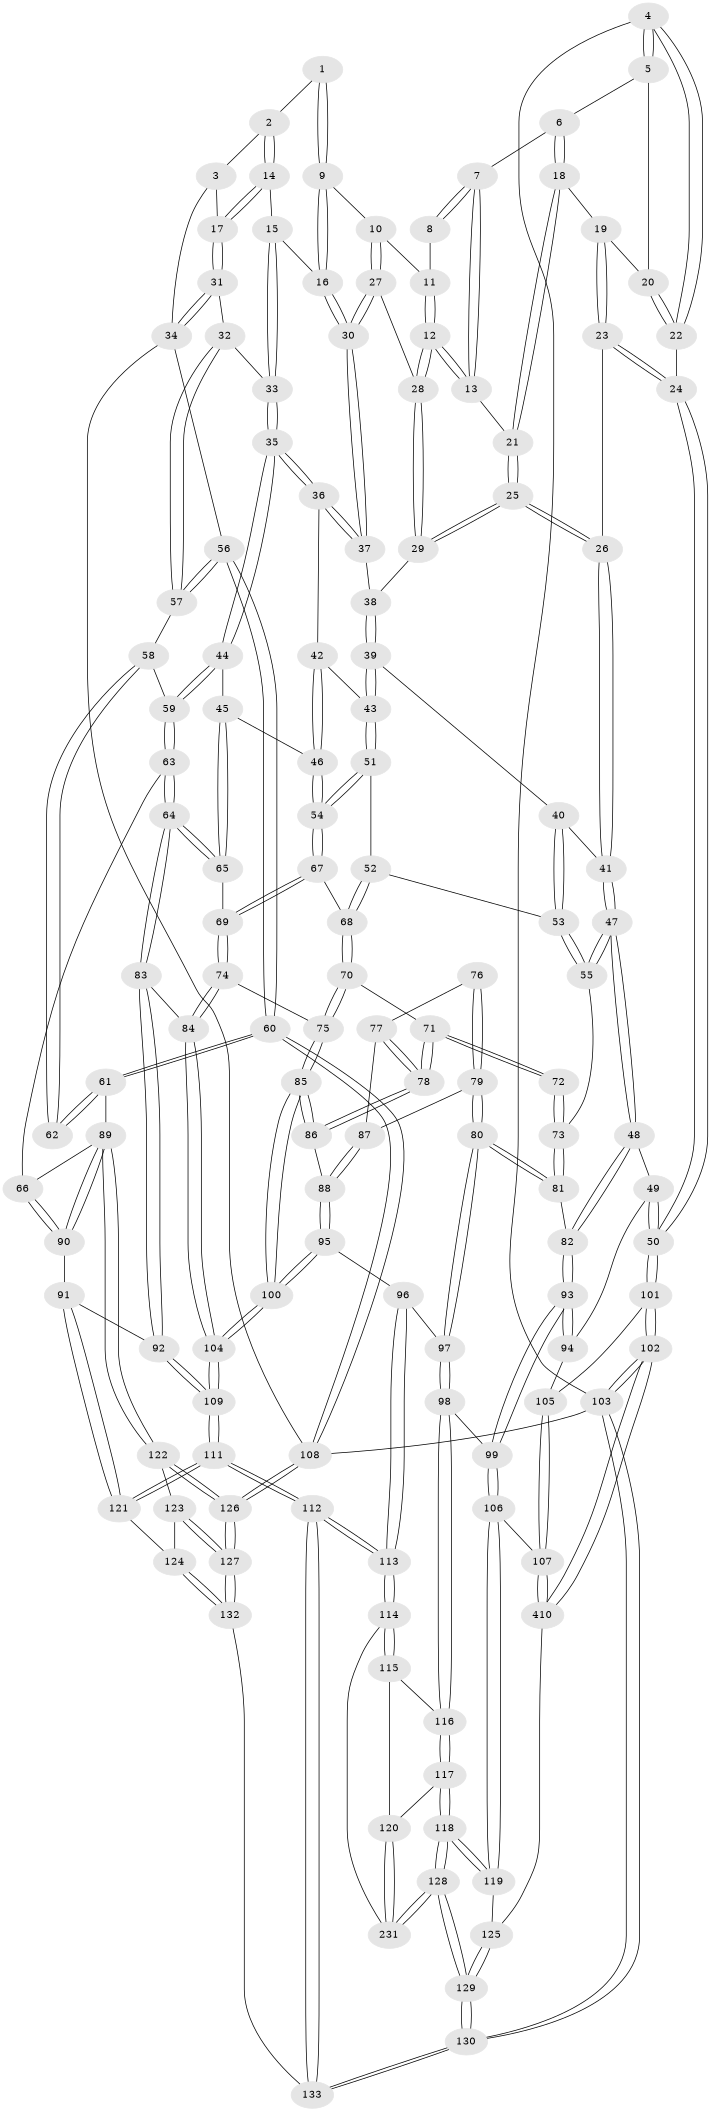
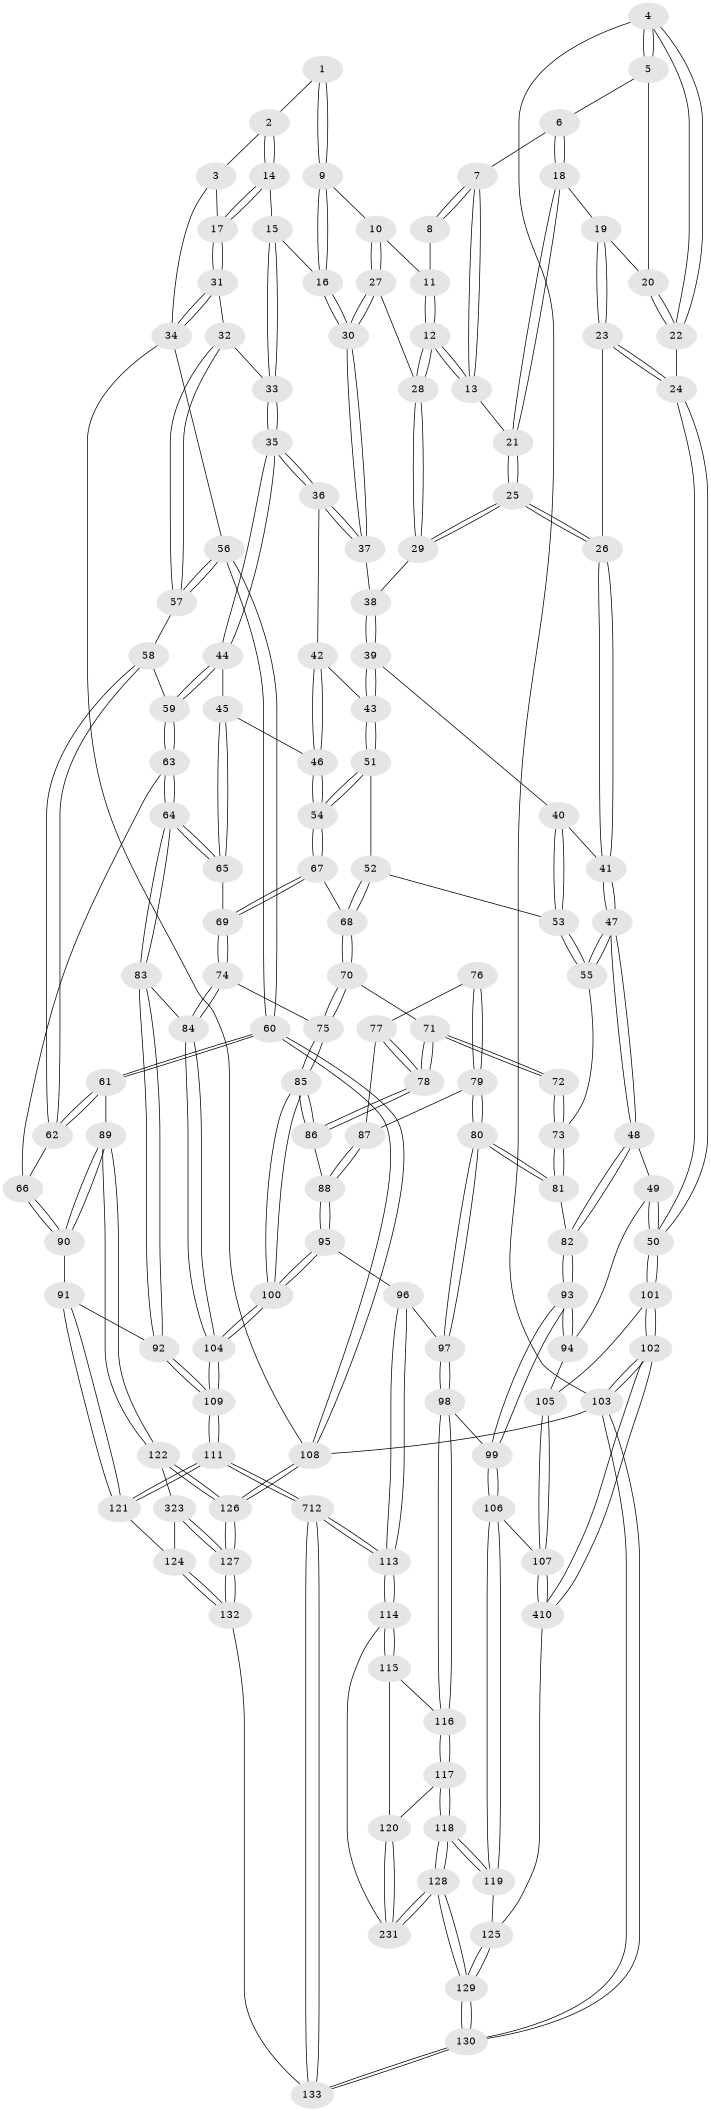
edge "89" -- "66": now "62" -- "66"
node "123": label "123" -> "323"
node "112": label "112" -> "712"
